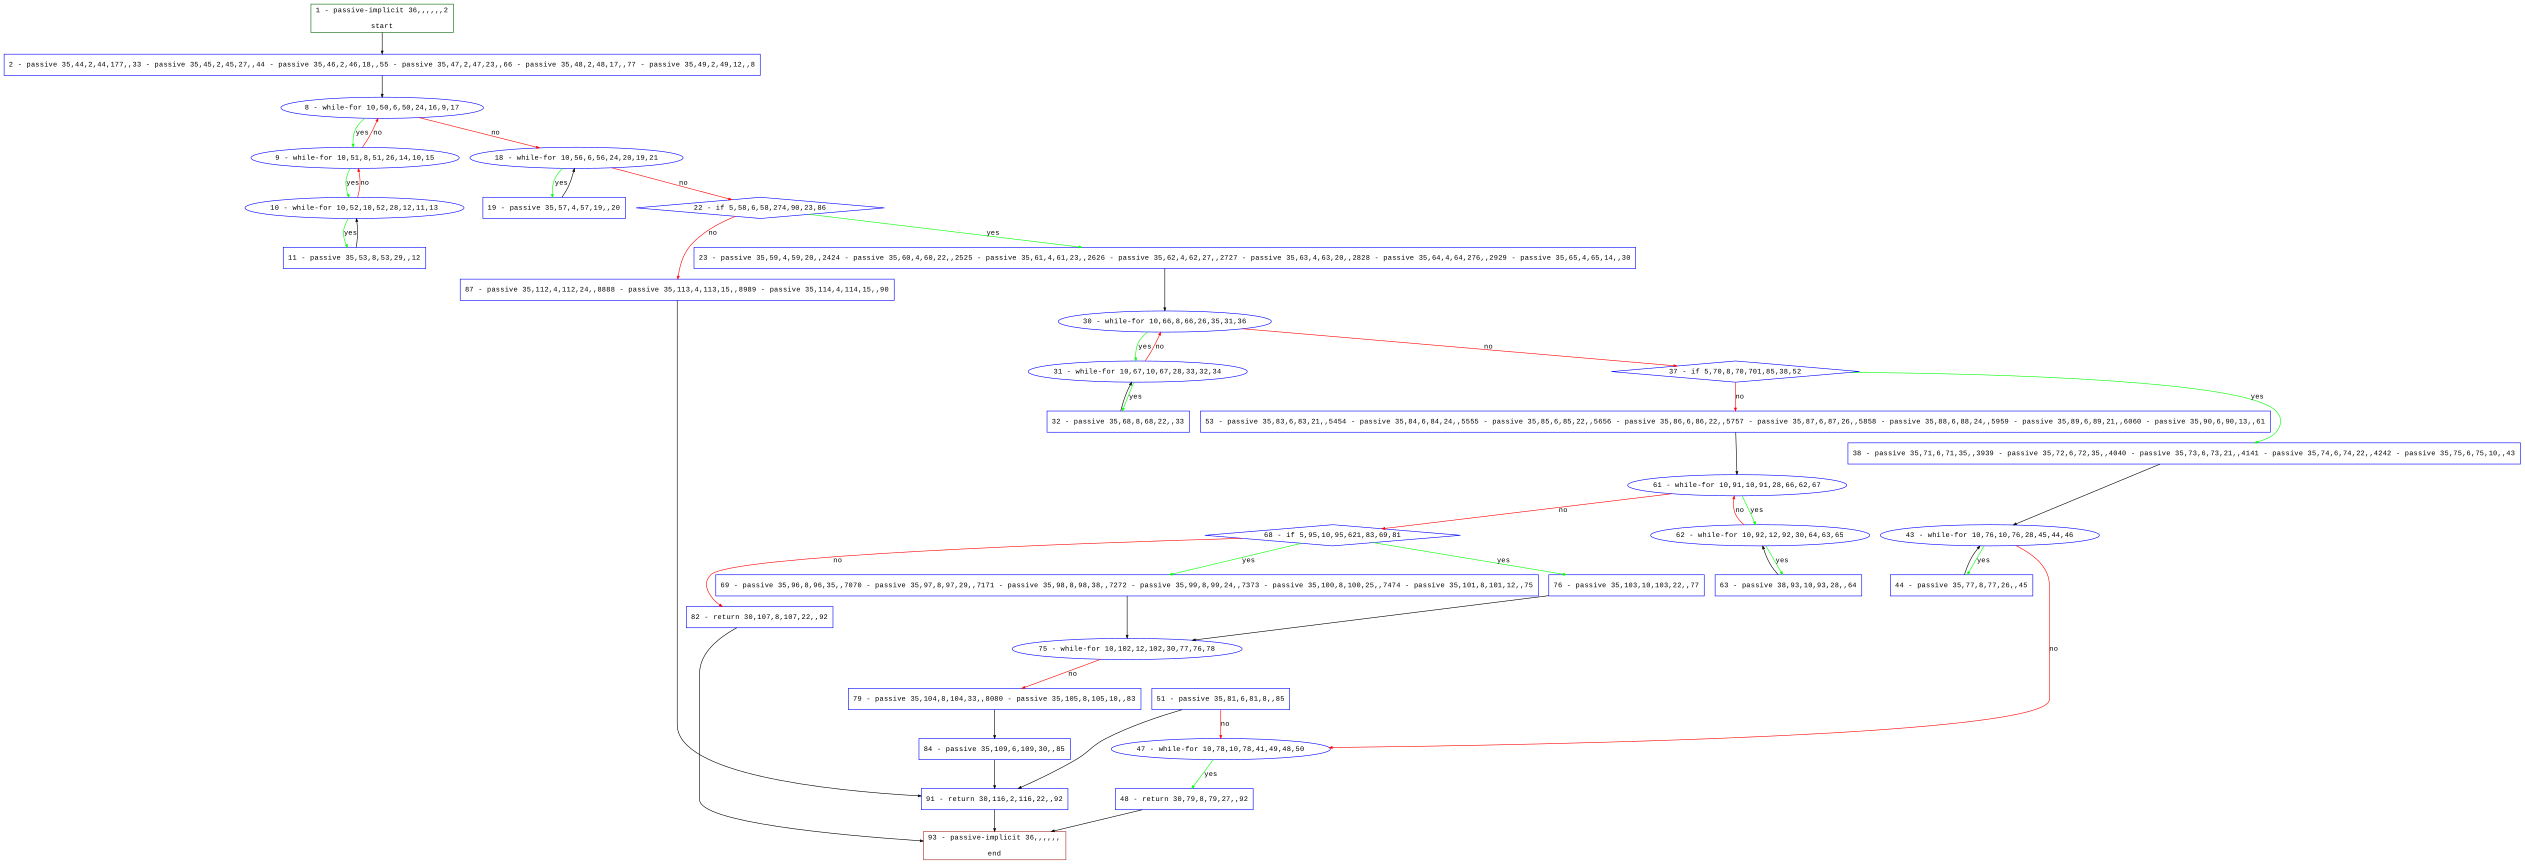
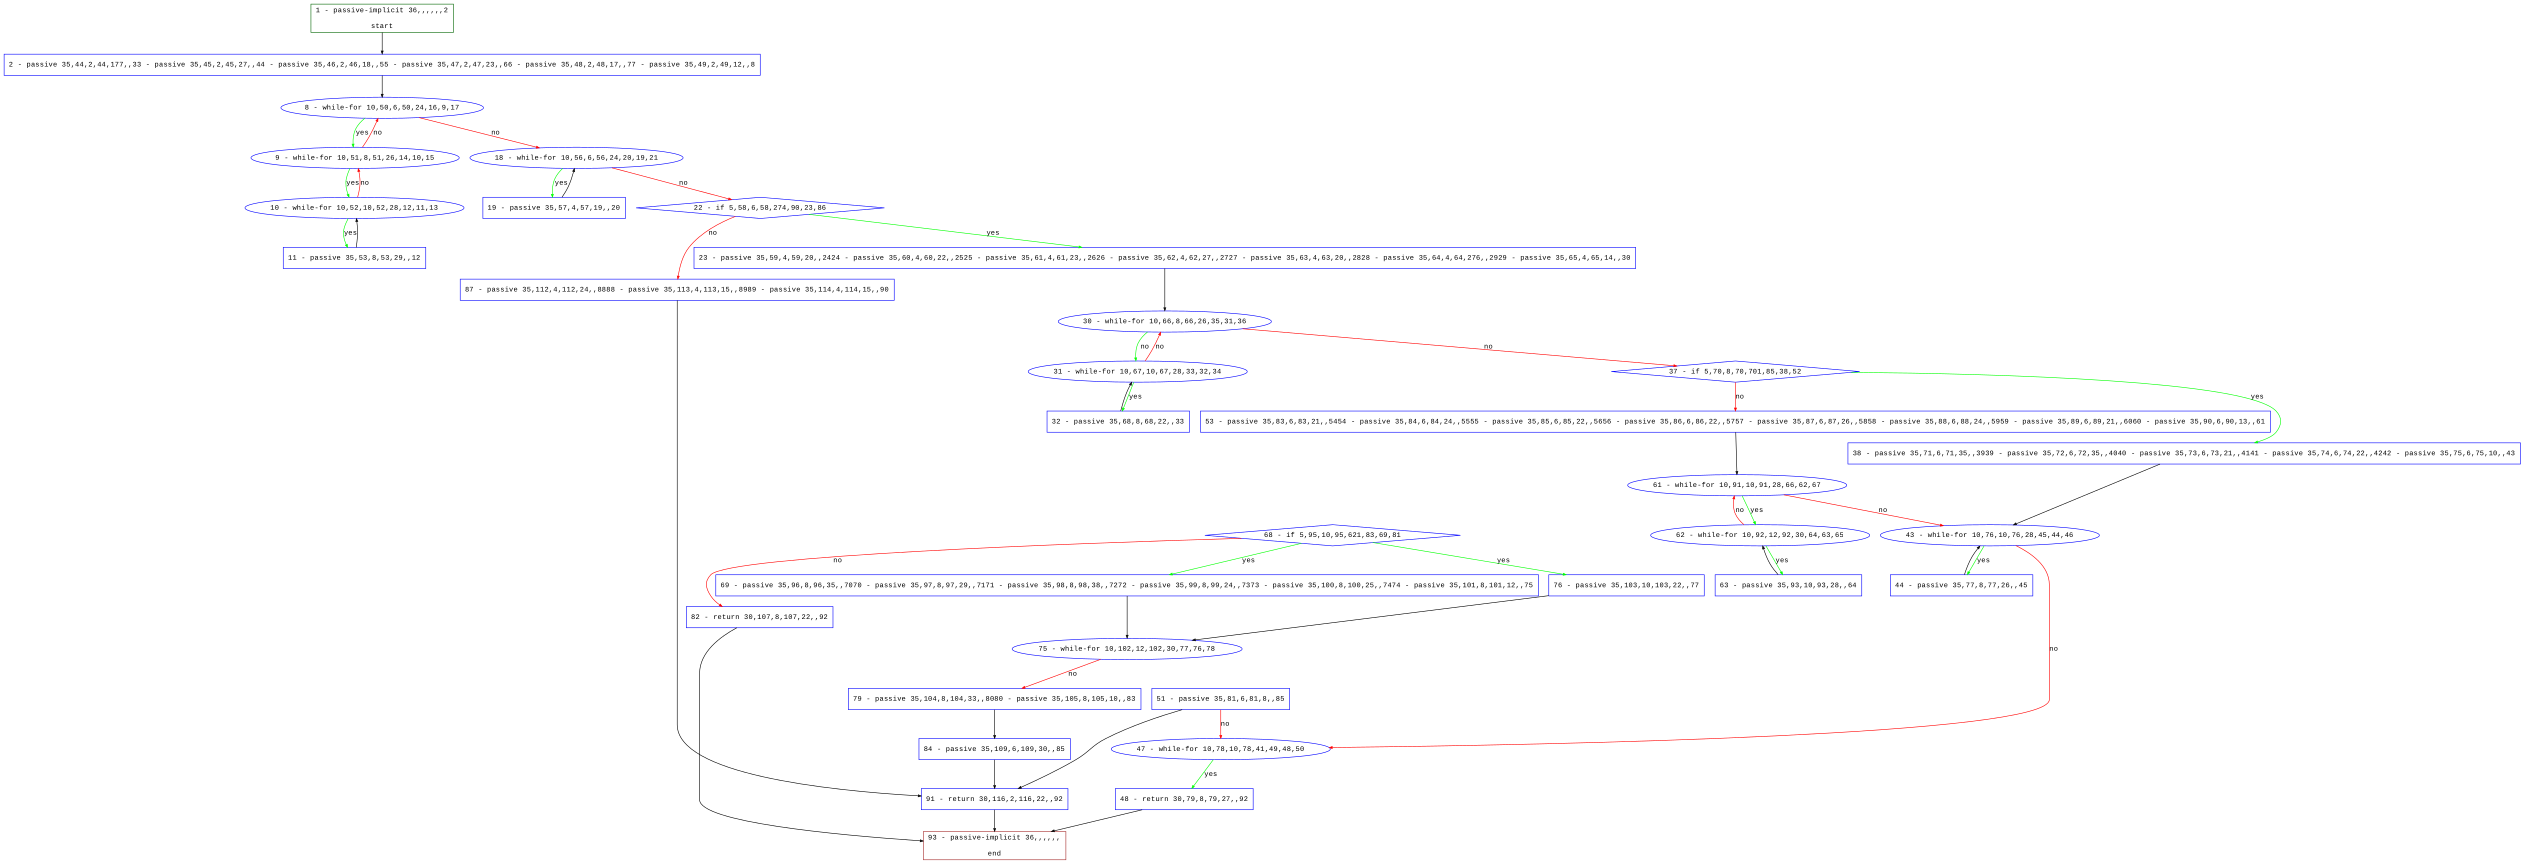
edge "30 - while-for 10,66,8,66,26,35,31,36" -> "31 - while-for 10,67,10,67,28,33,32,34": label "yes" -> "no"
edge "61 - while-for 10,91,10,91,28,66,62,67" -> "68 - if 5,95,10,95,621,83,69,81": now "61 - while-for 10,91,10,91,28,66,62,67" -> "43 - while-for 10,76,10,76,28,45,44,46"
node "63 - passive 38,93,10,93,28,,64": label "63 - passive 38,93,10,93,28,,64" -> "63 - passive 35,93,10,93,28,,64"
